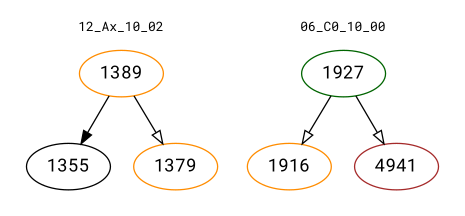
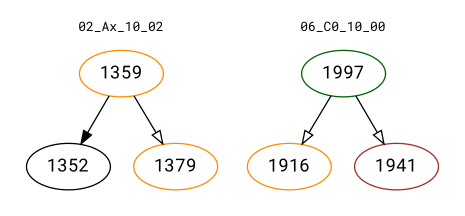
cluster "12_Ax_10_02": label "12_Ax_10_02" -> "02_Ax_10_02"
node "1389": label "1389" -> "1359"
node "1927": label "1927" -> "1997"
node "1355": label "1355" -> "1352"
node "4941": label "4941" -> "1941"
